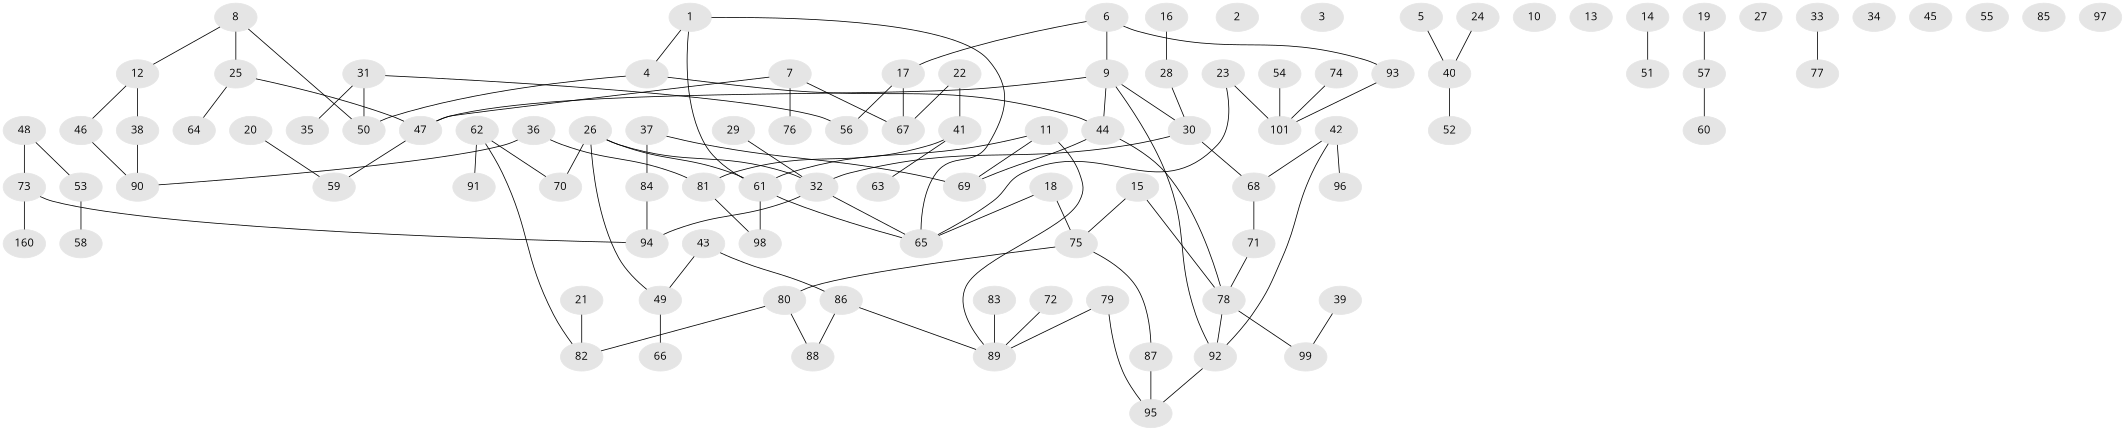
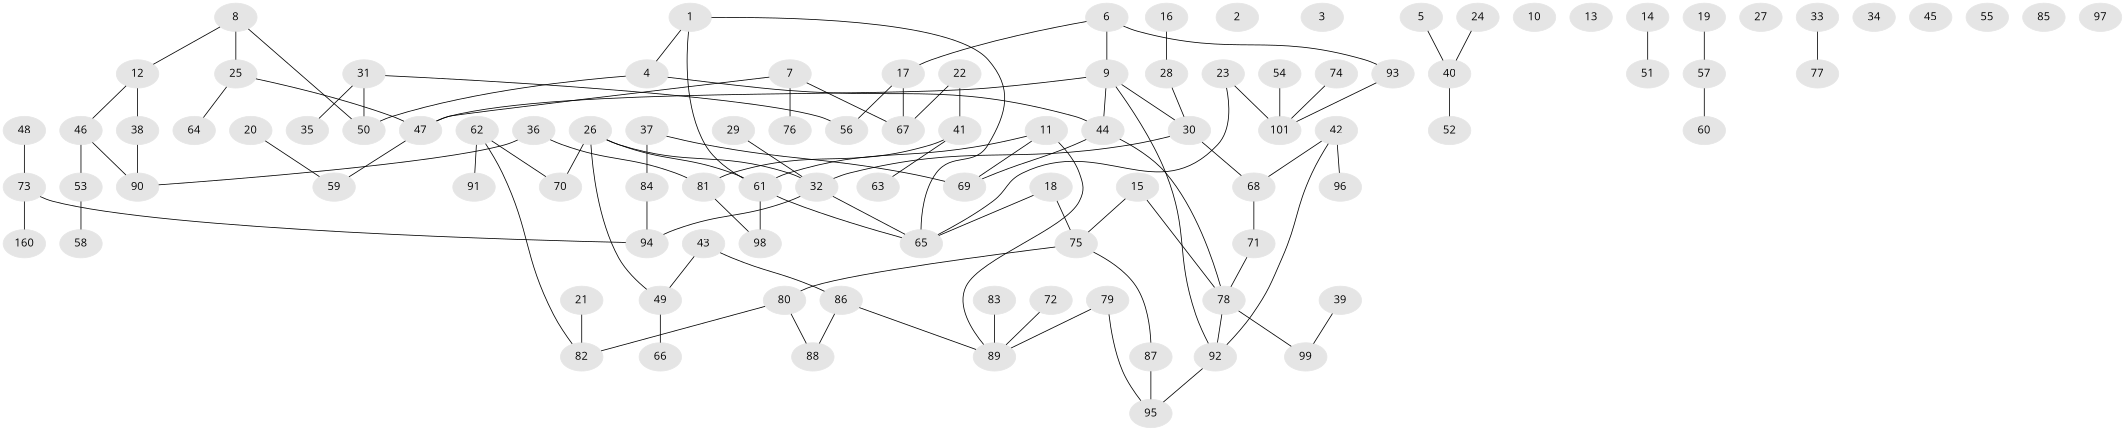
edge "48" -- "53": now "46" -- "53"
